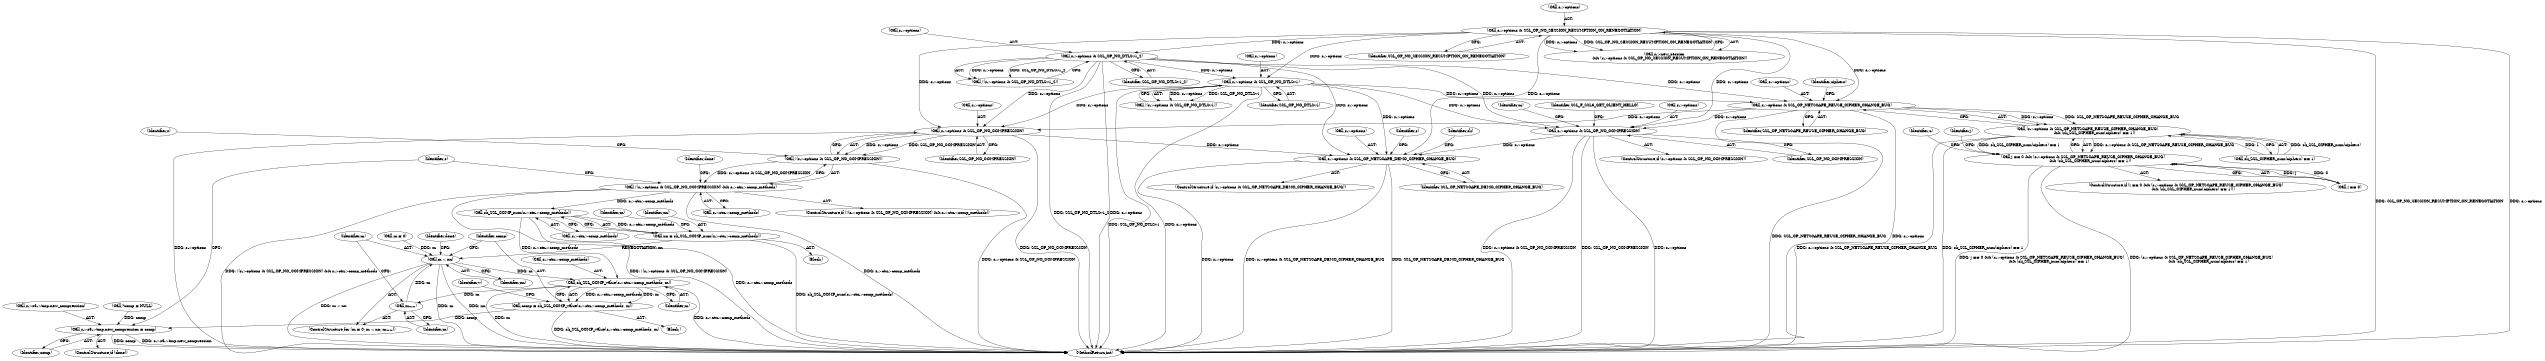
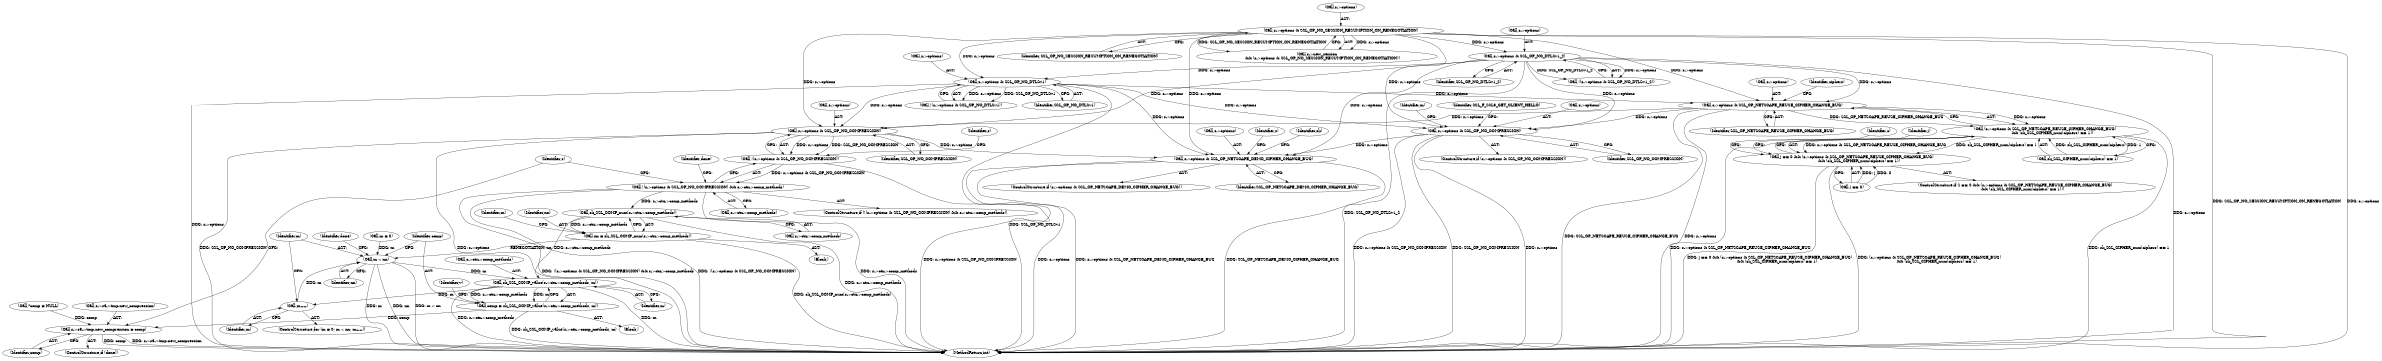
edge "(Call,m < nn)" -> "(ControlStructure,for (m = 0; m < nn; m++))": removed, label "AST:"
